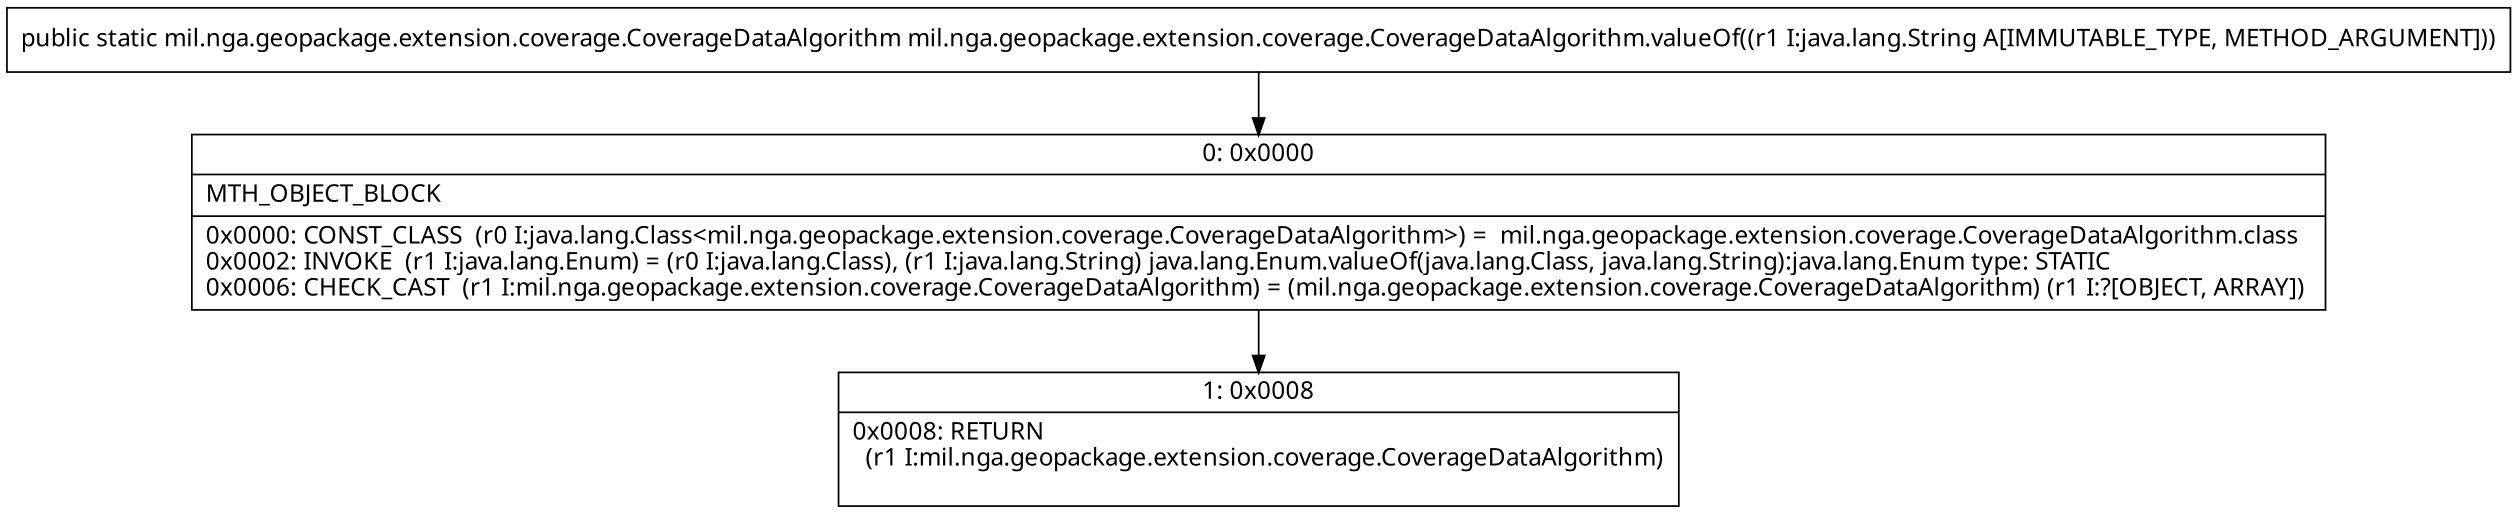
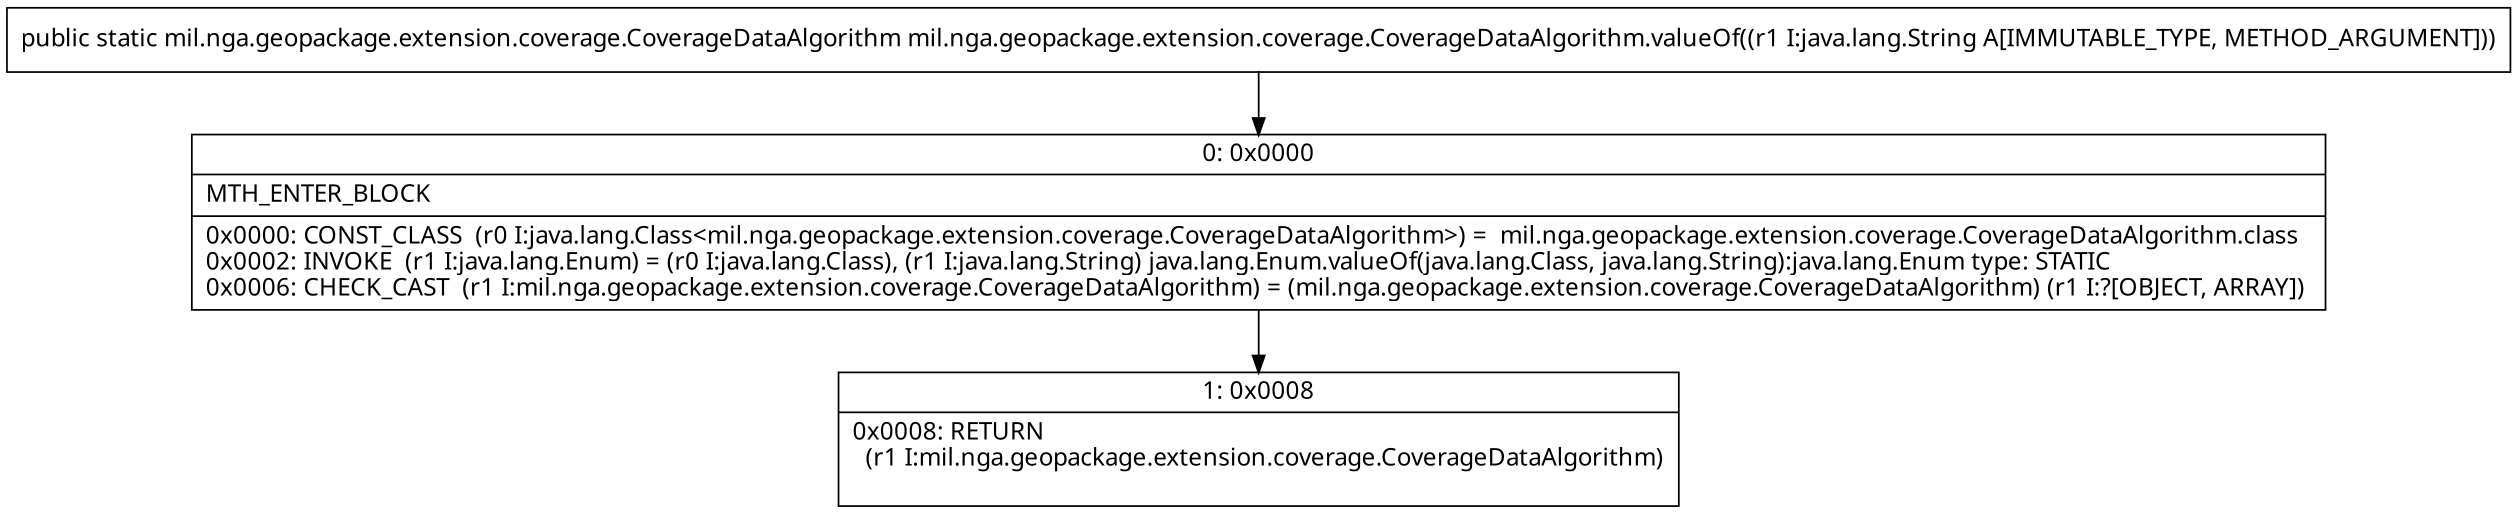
node "0: 0x0000": text "MTH_OBJECT_BLOCK" -> "MTH_ENTER_BLOCK"
